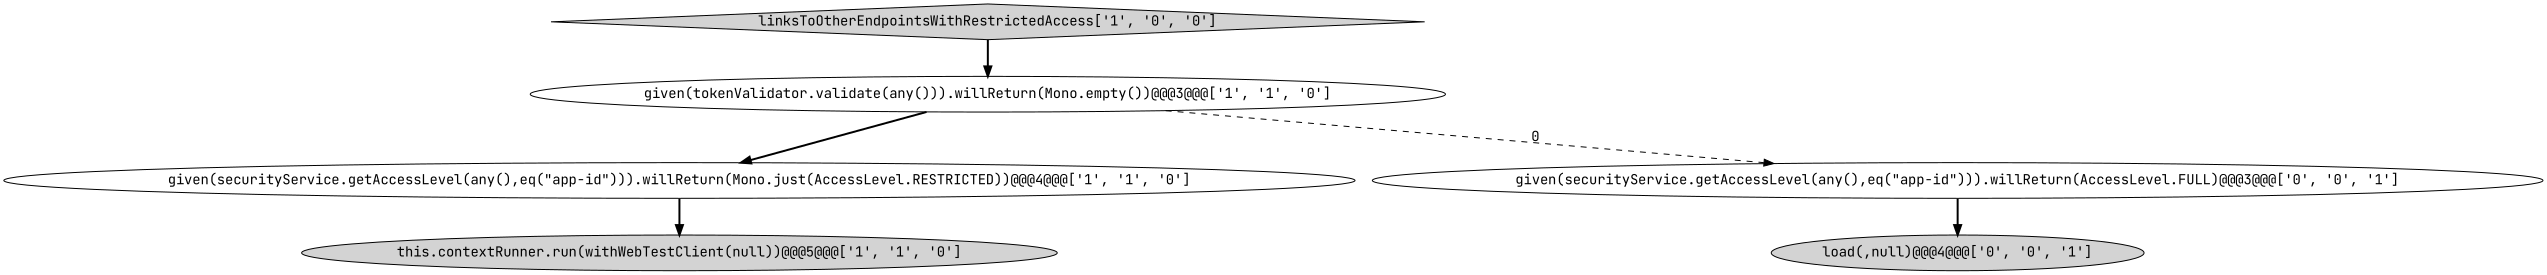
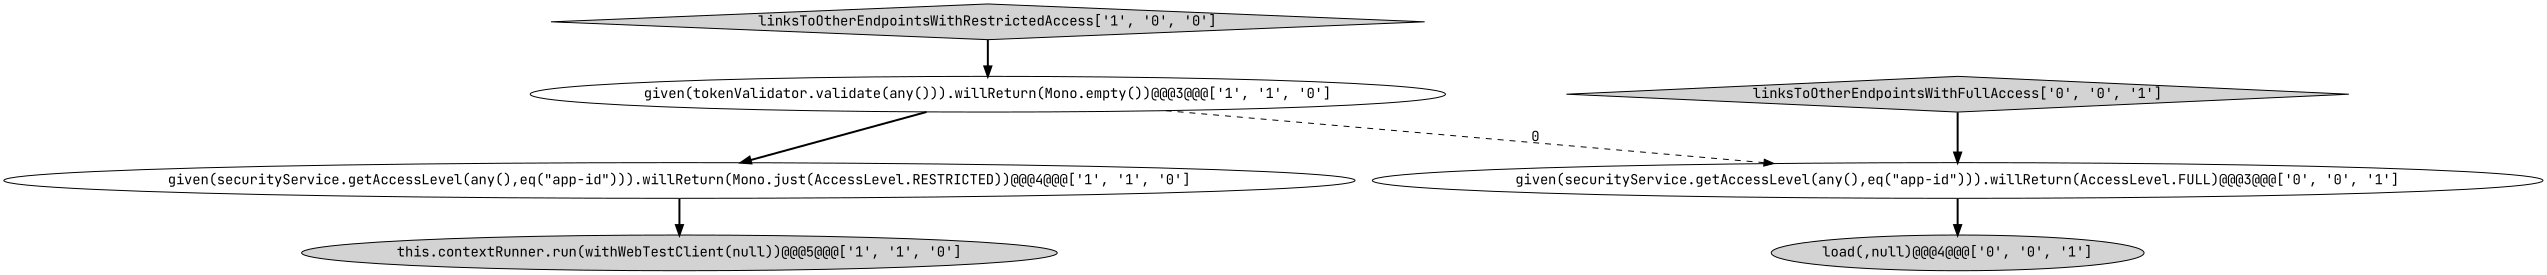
node "linksToOtherEndpointsWithFullAccess['0', '0', '1']": added
